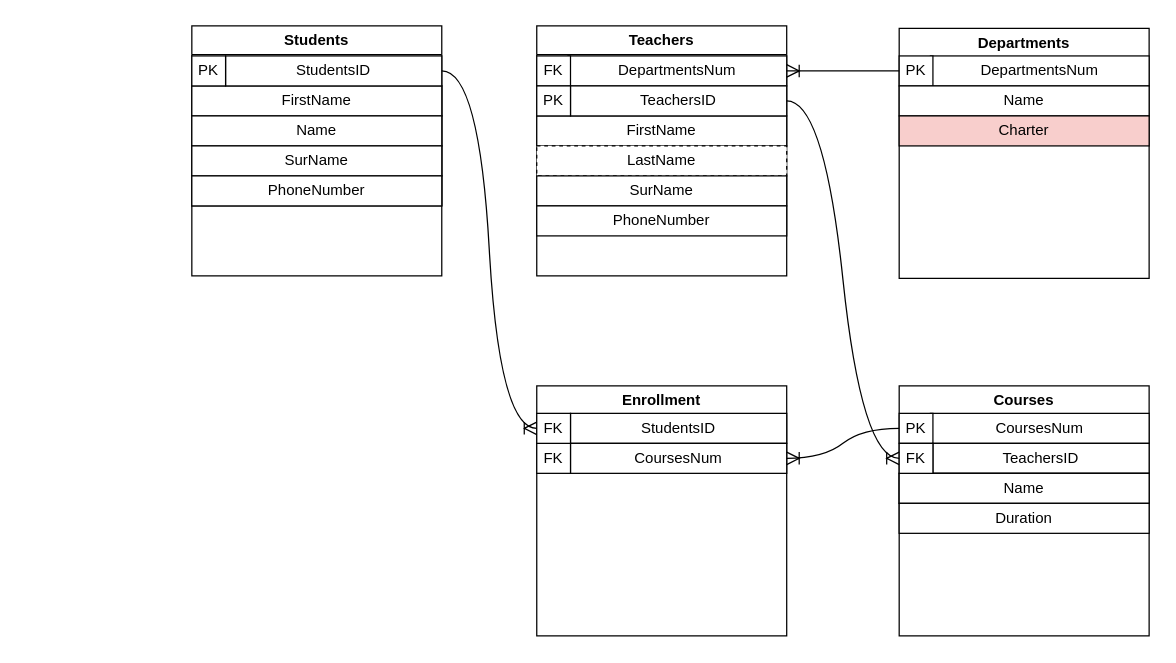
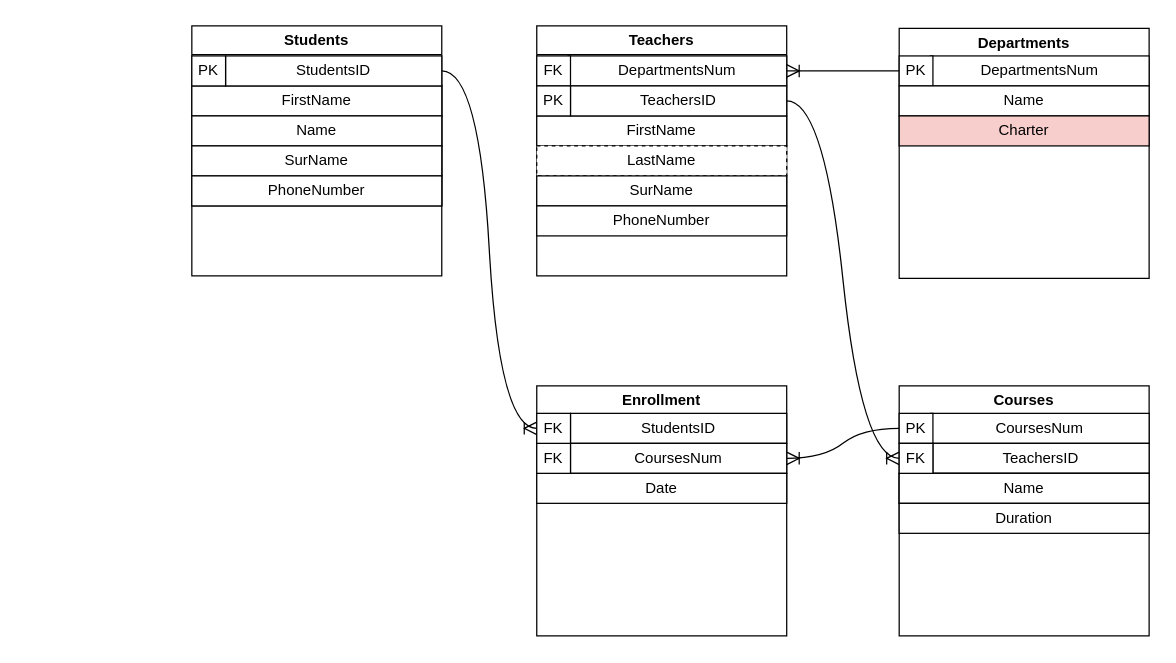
node "Date": added
